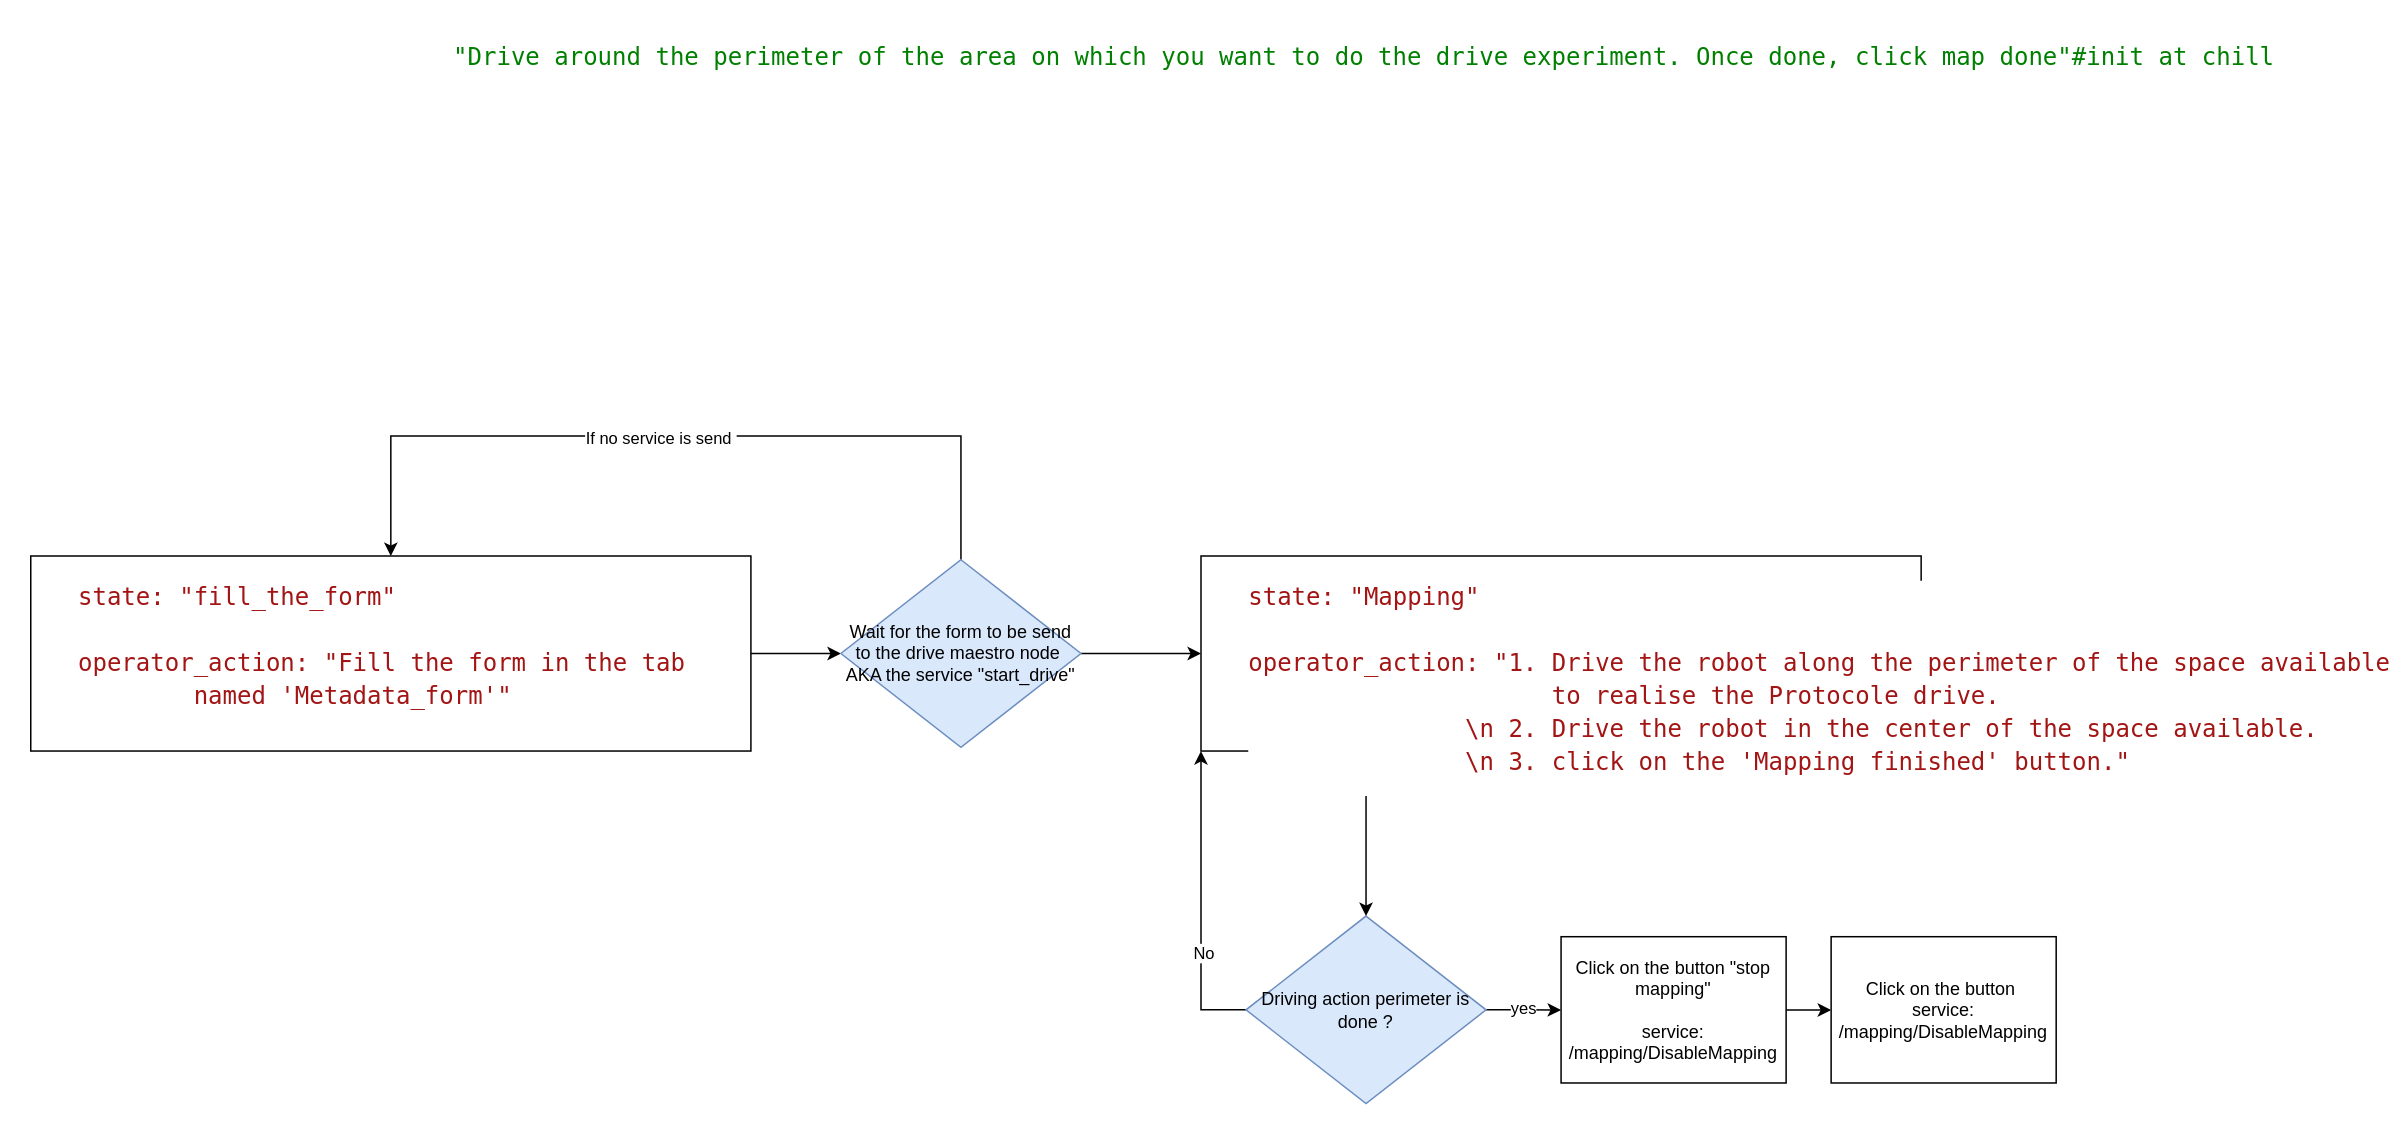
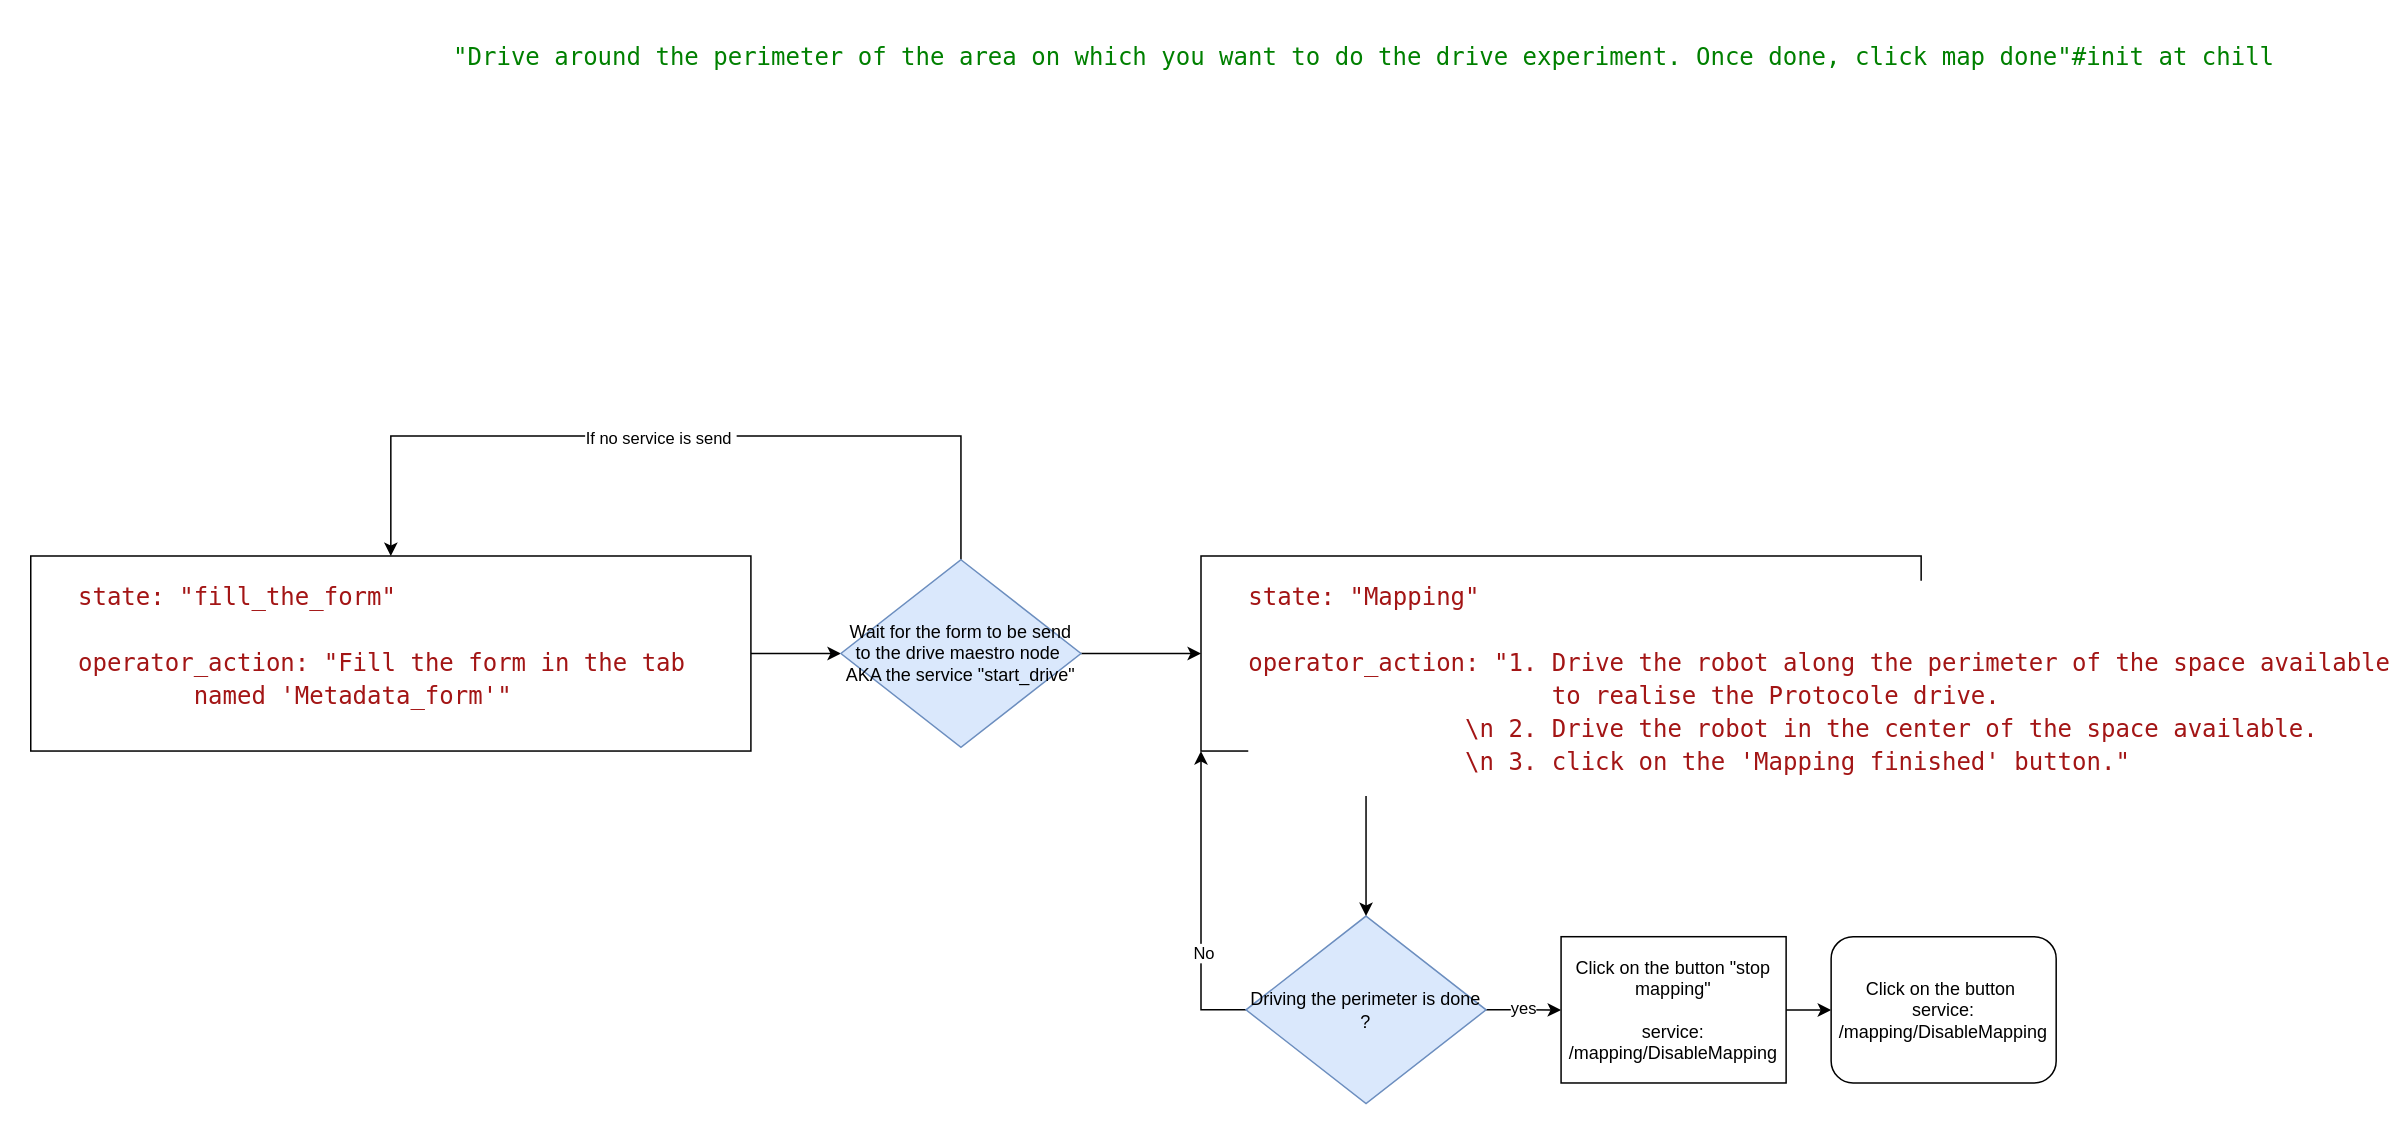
node "Driving action perimeter is done ?": label "Driving action perimeter is done ?" -> "Driving the perimeter is done ?"
node "Click on the button service: /mapping/DisableMapping": shape rectangle -> rounded rectangle
